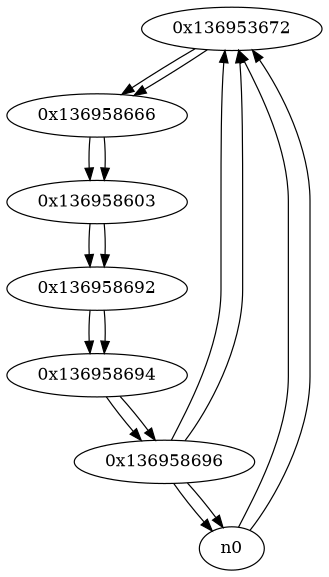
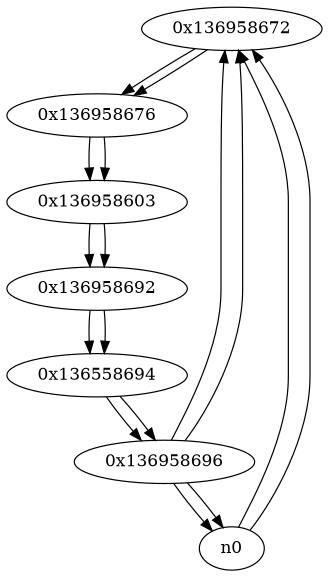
node "0x136953672": label "0x136953672" -> "0x136958672"
node "0x136958666": label "0x136958666" -> "0x136958676"
node "0x136958694": label "0x136958694" -> "0x136558694"
